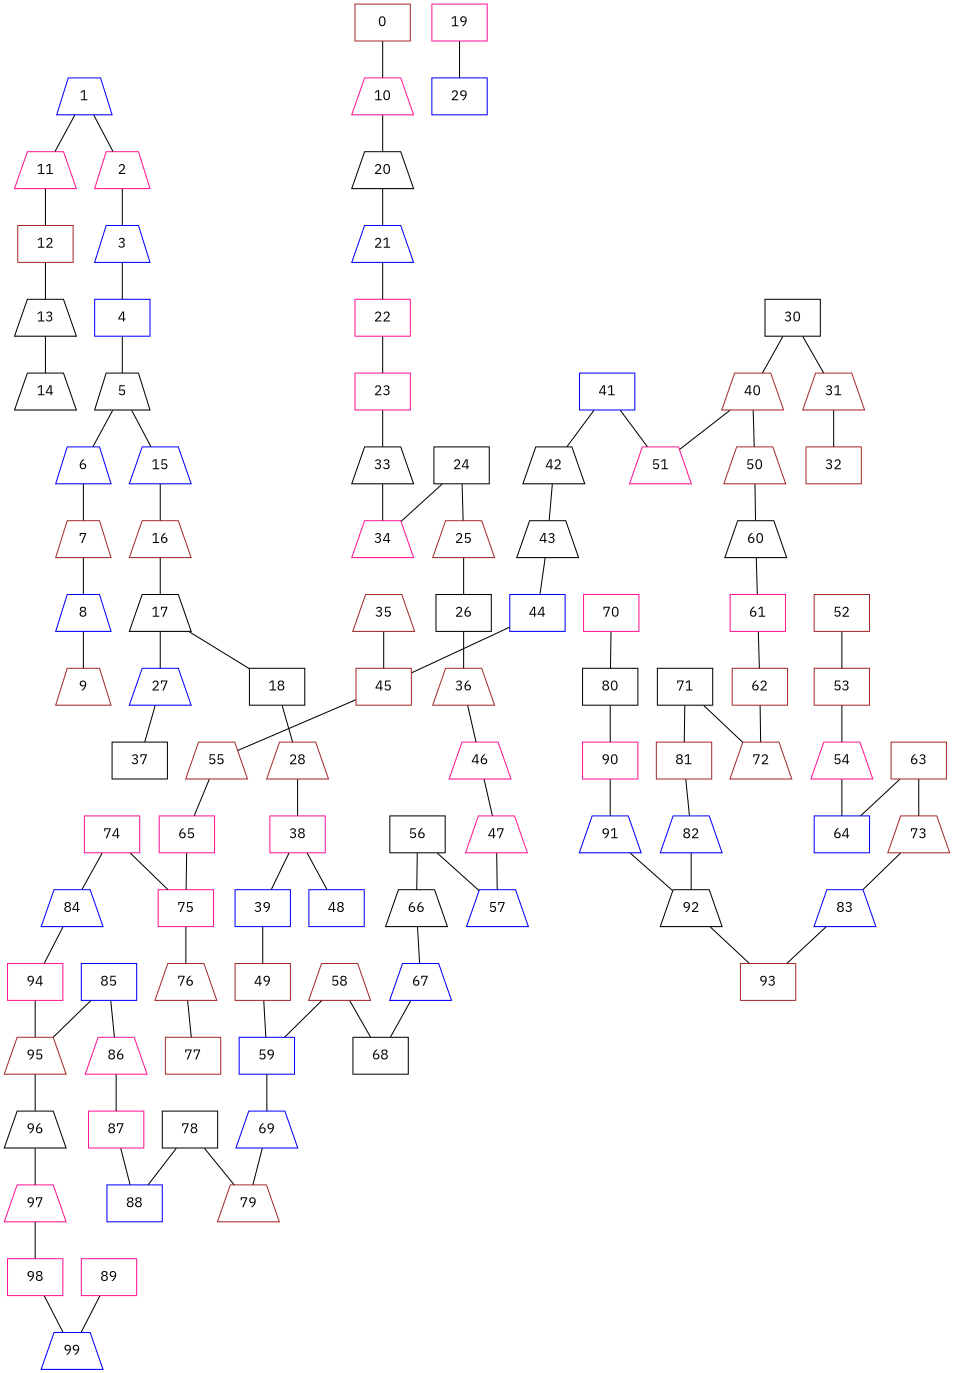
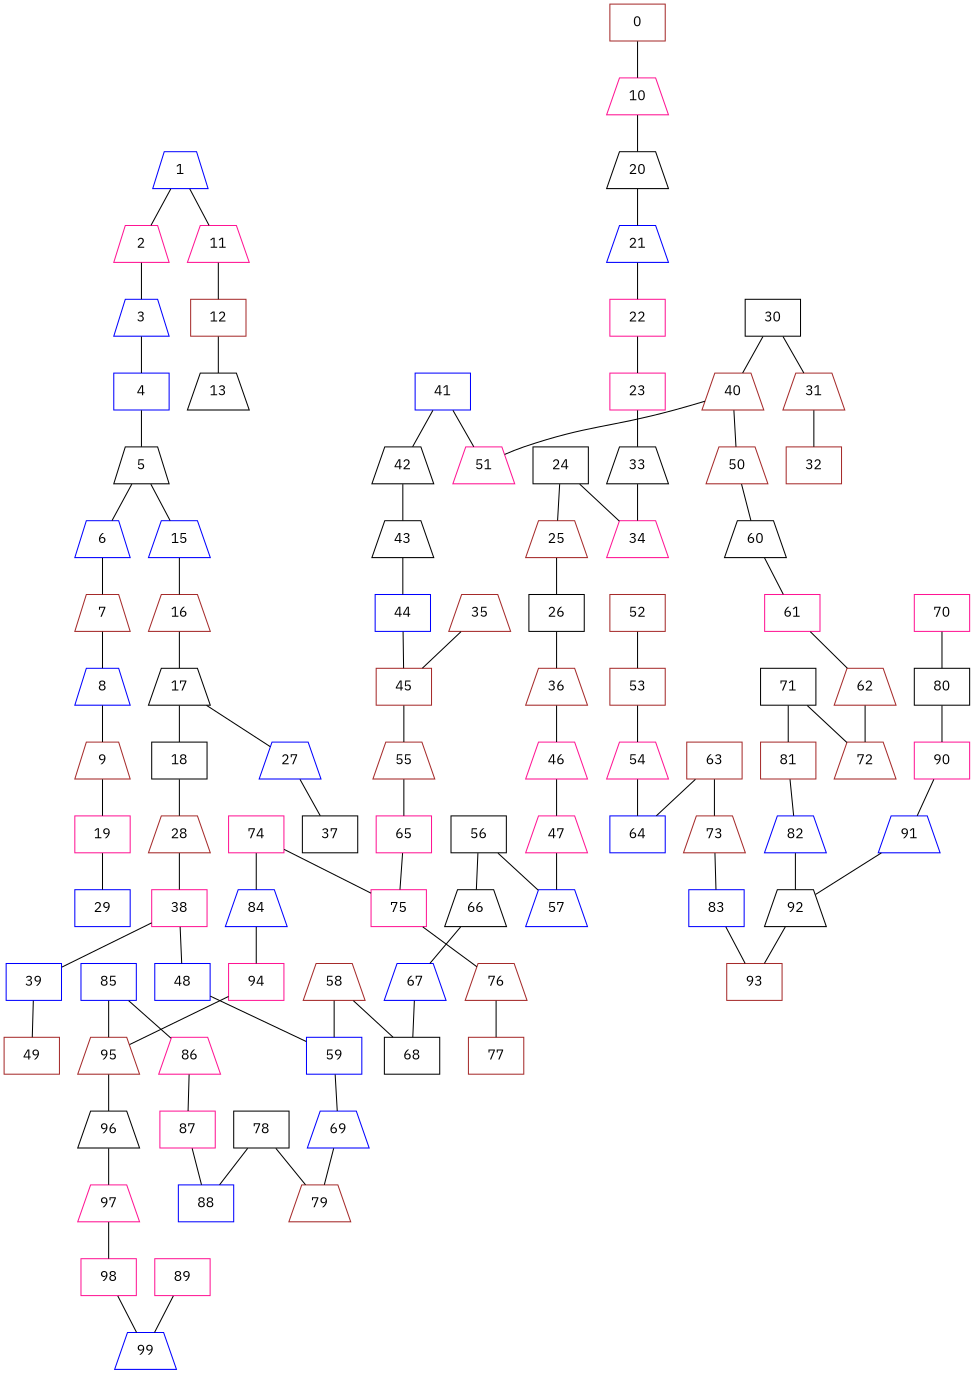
node "14": removed
node "62": shape box -> trapezium
edge "9" -- "19": added
node "83": shape trapezium -> box
edge "49" -- "59": now "48" -- "59"
